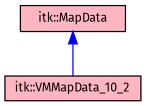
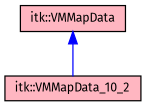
node "itk::MapData": label "itk::MapData" -> "itk::VMMapData"
